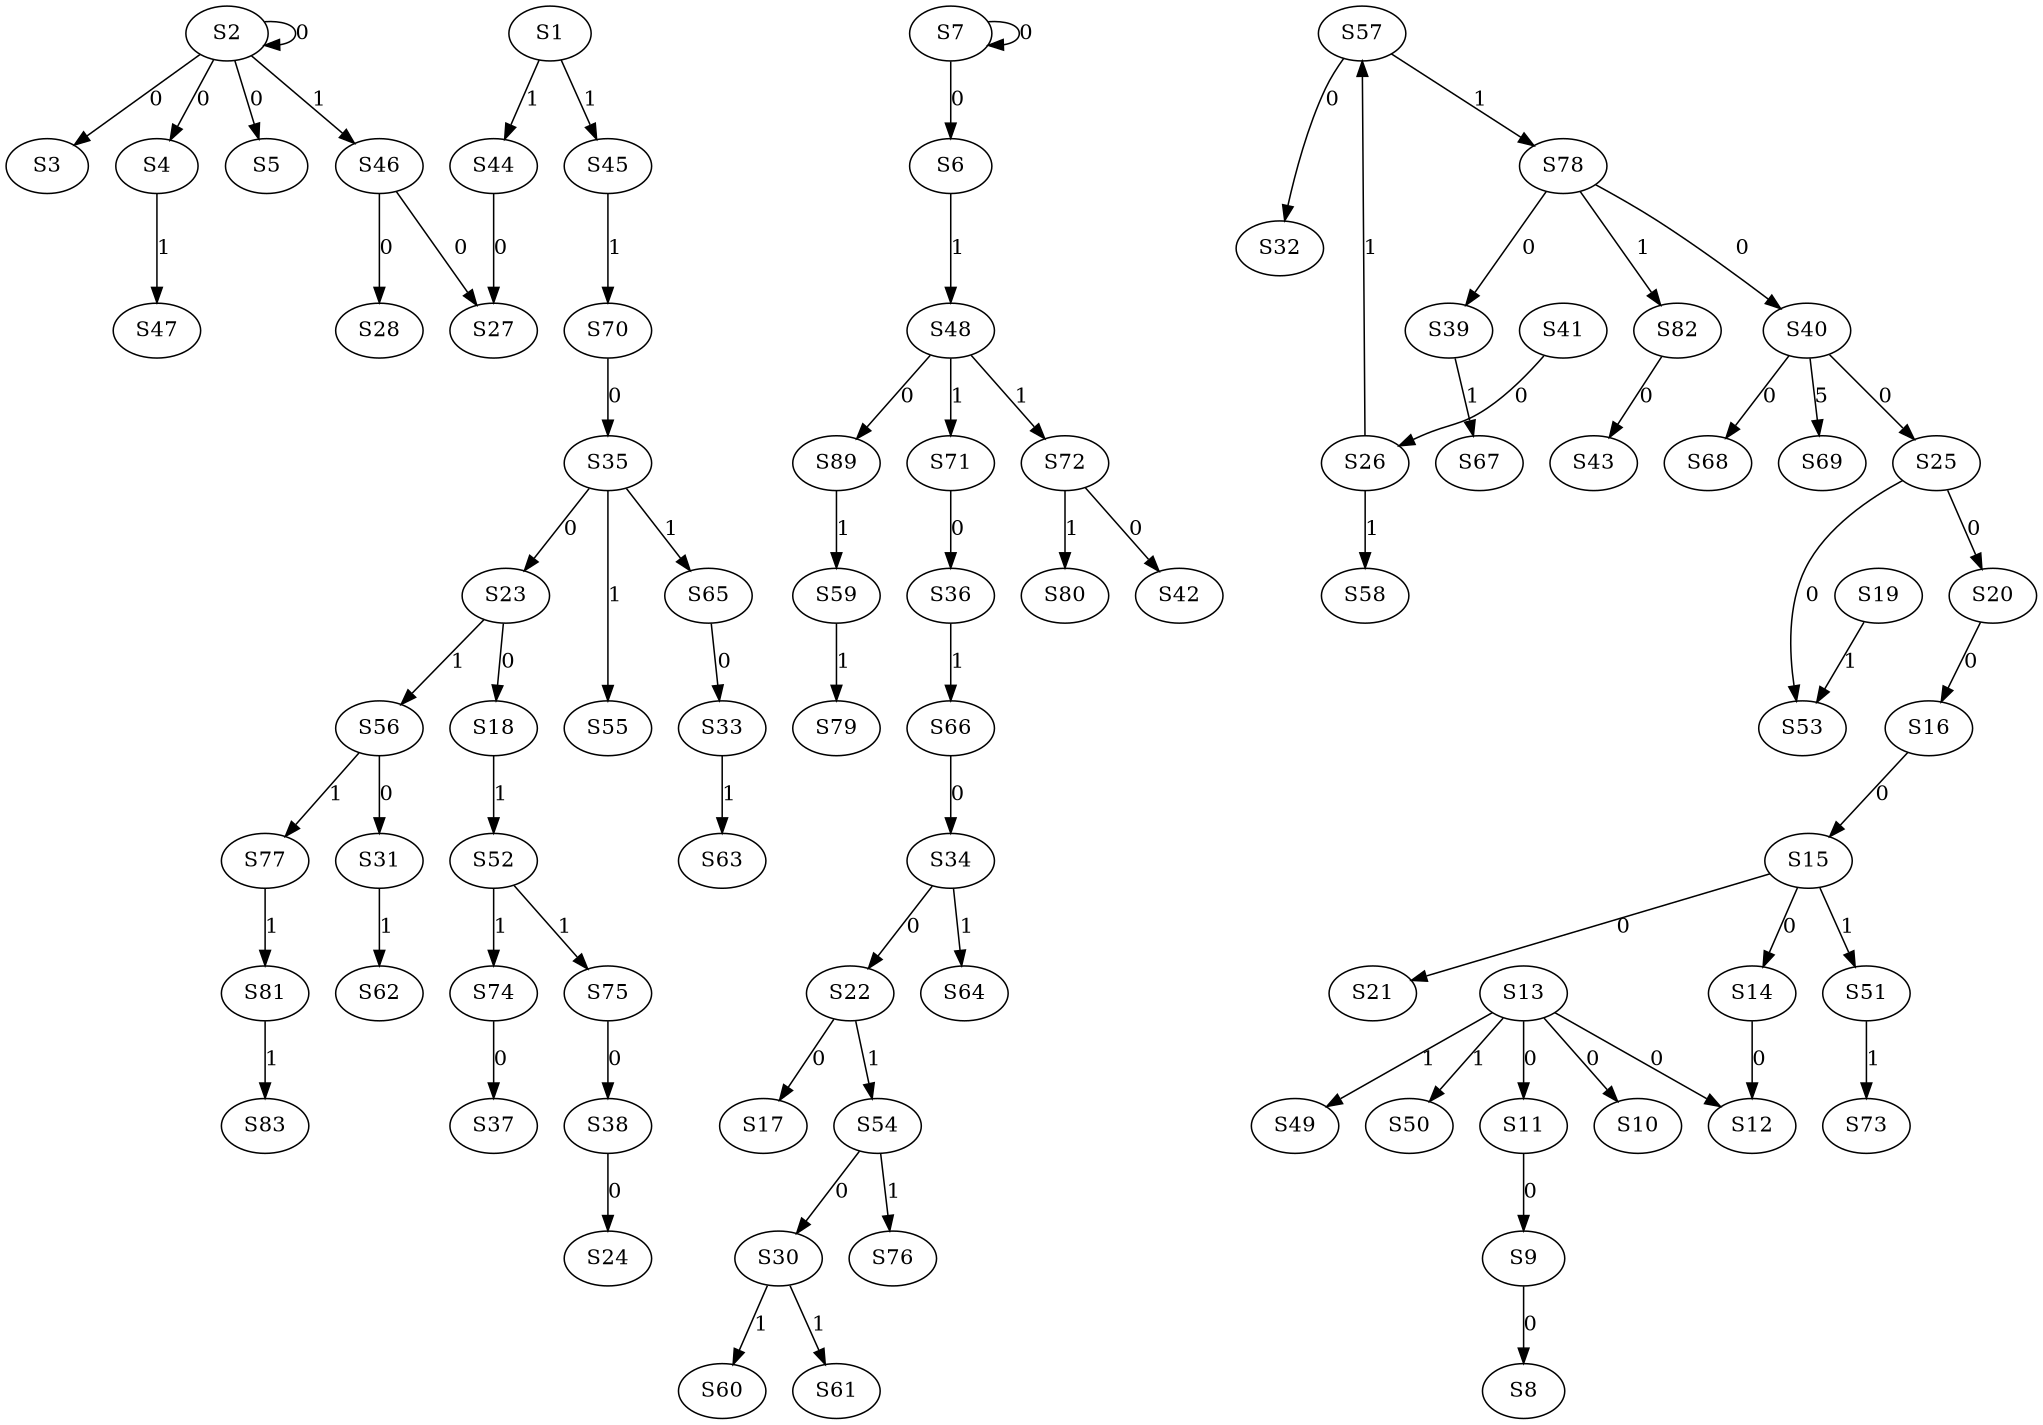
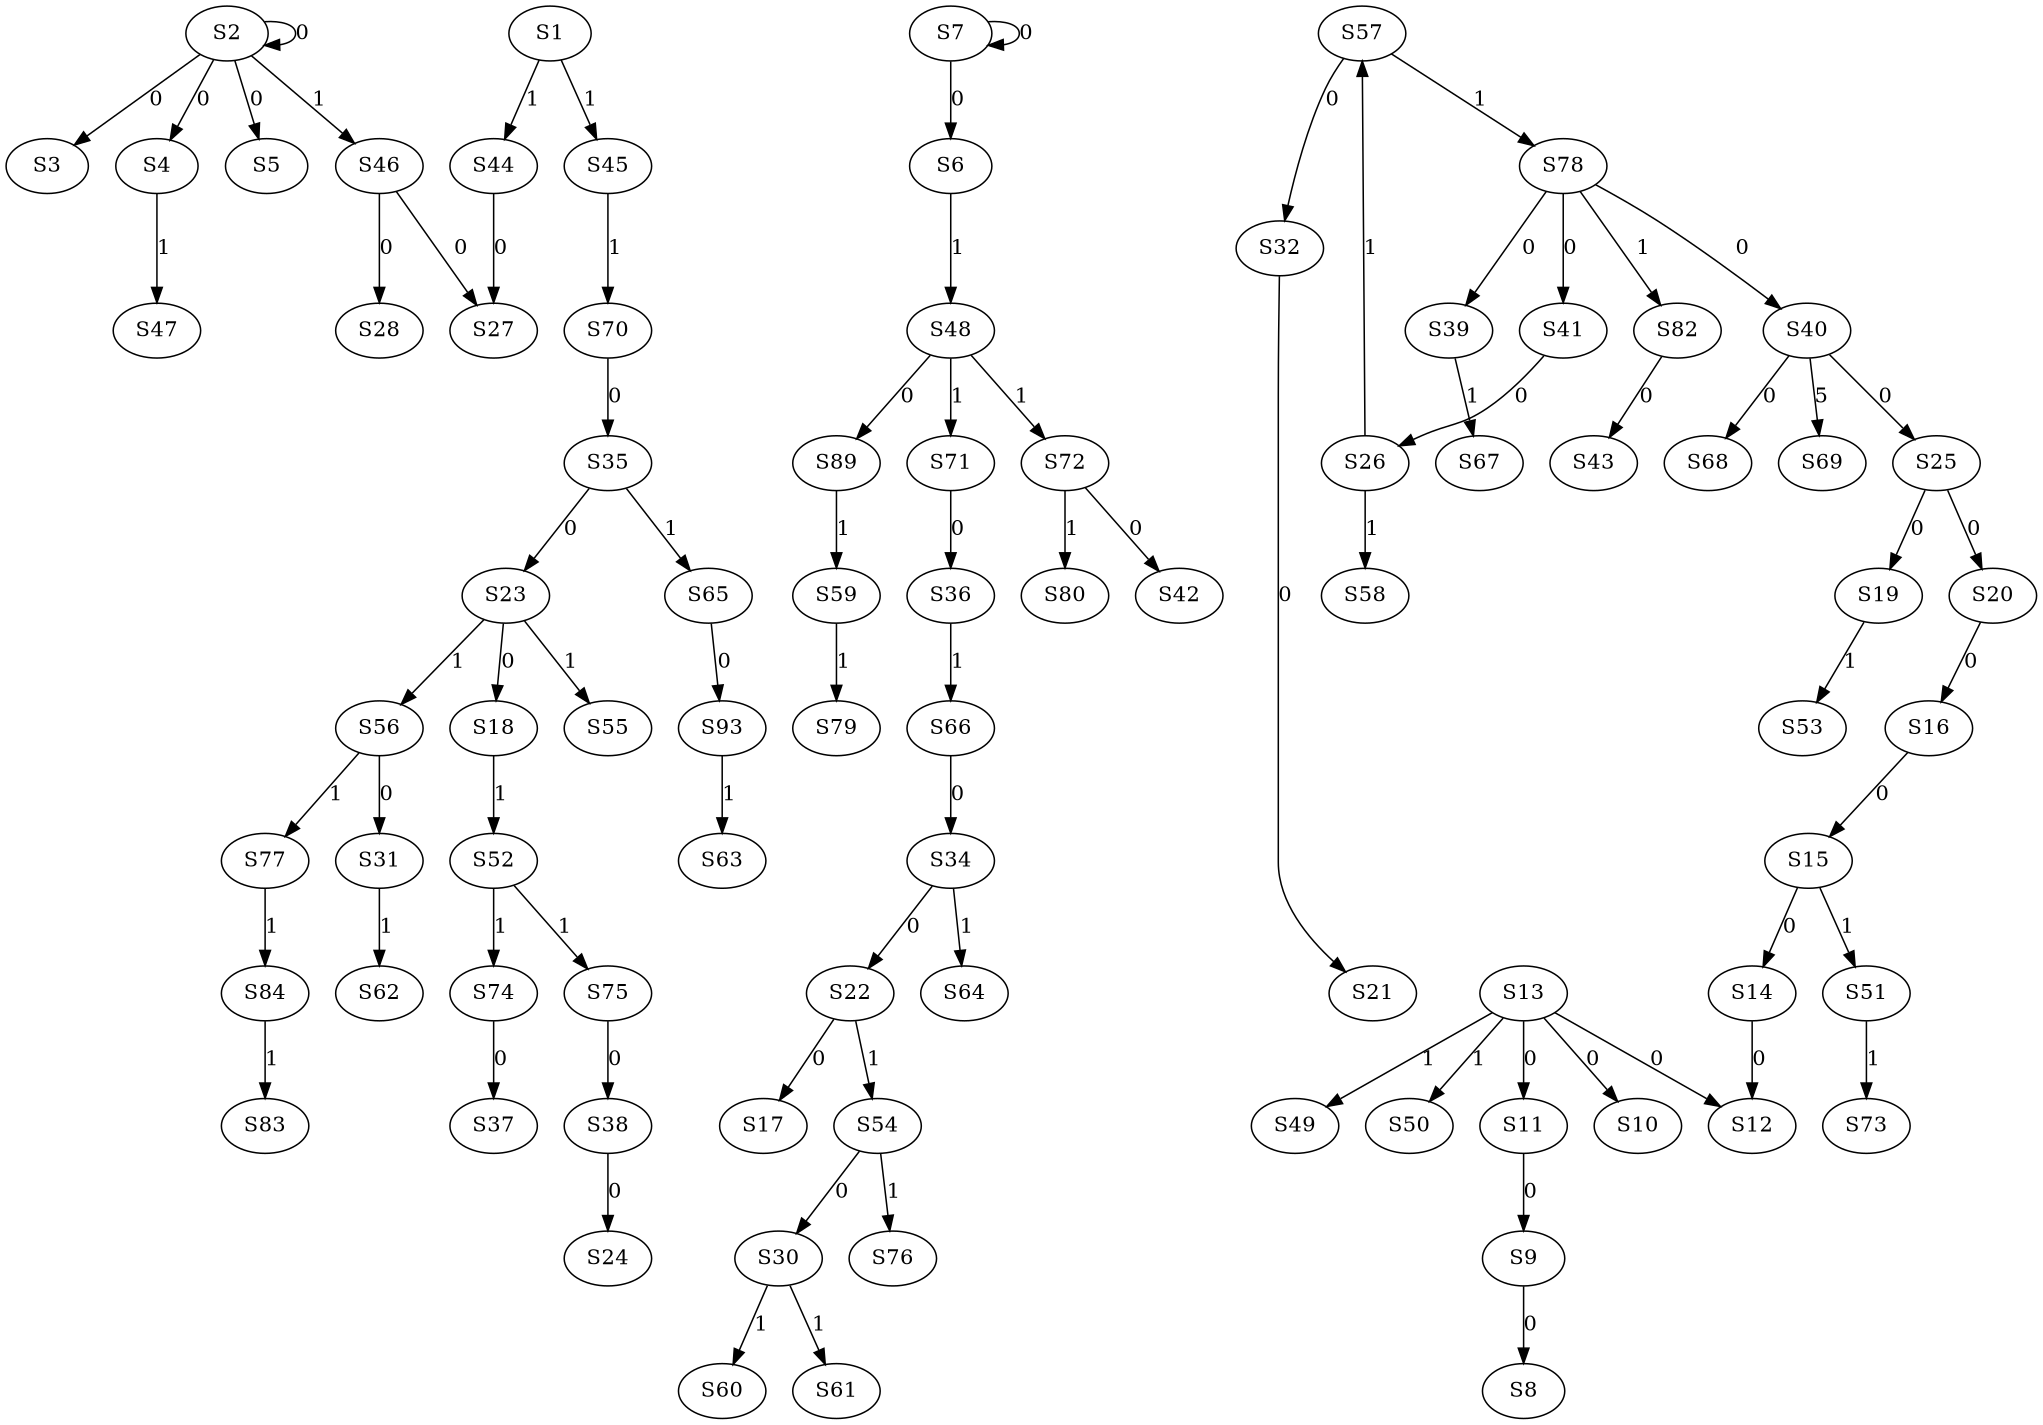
edge "S78" -> "S41": added, label "0"
edge "S25" -> "S53": now "S25" -> "S19"
edge "S35" -> "S55": now "S23" -> "S55"
node "S33": label "S33" -> "S93"
edge "S15" -> "S21": now "S32" -> "S21"
node "S81": label "S81" -> "S84"
